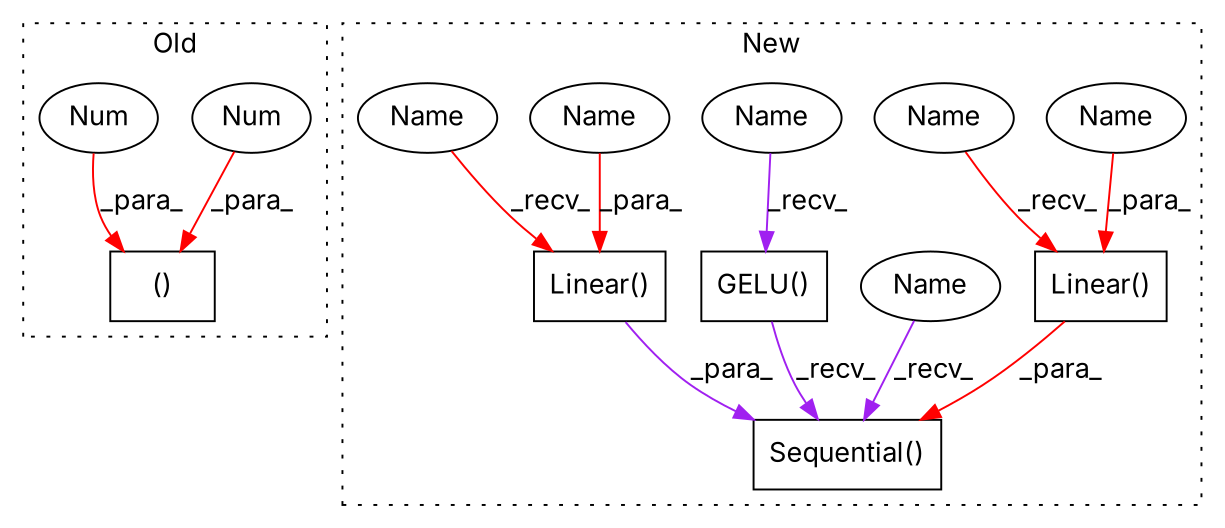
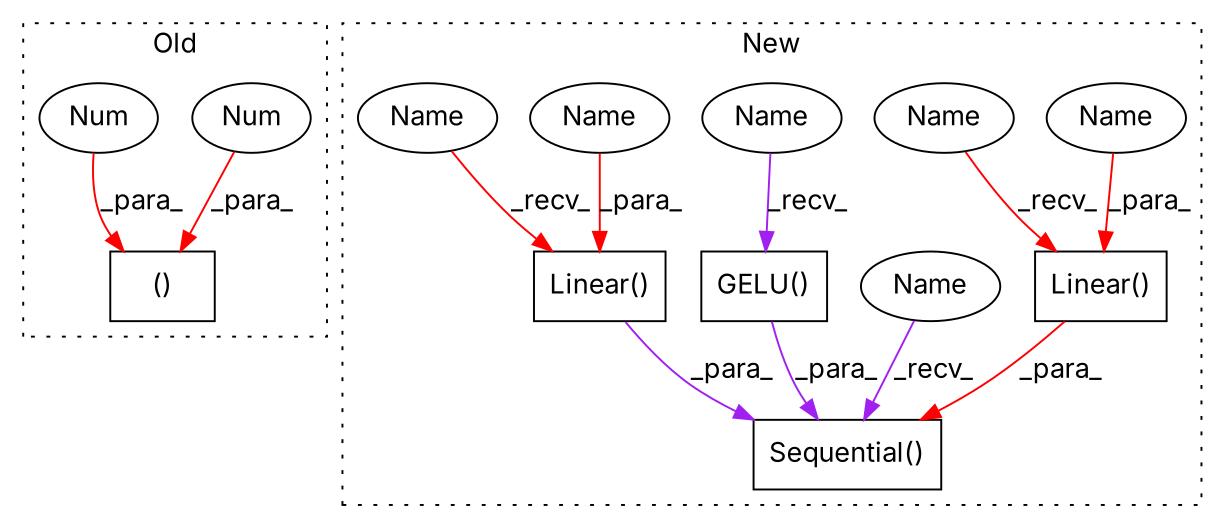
edge "GELU()" -> "Sequential()": label "_recv_" -> "_para_"
